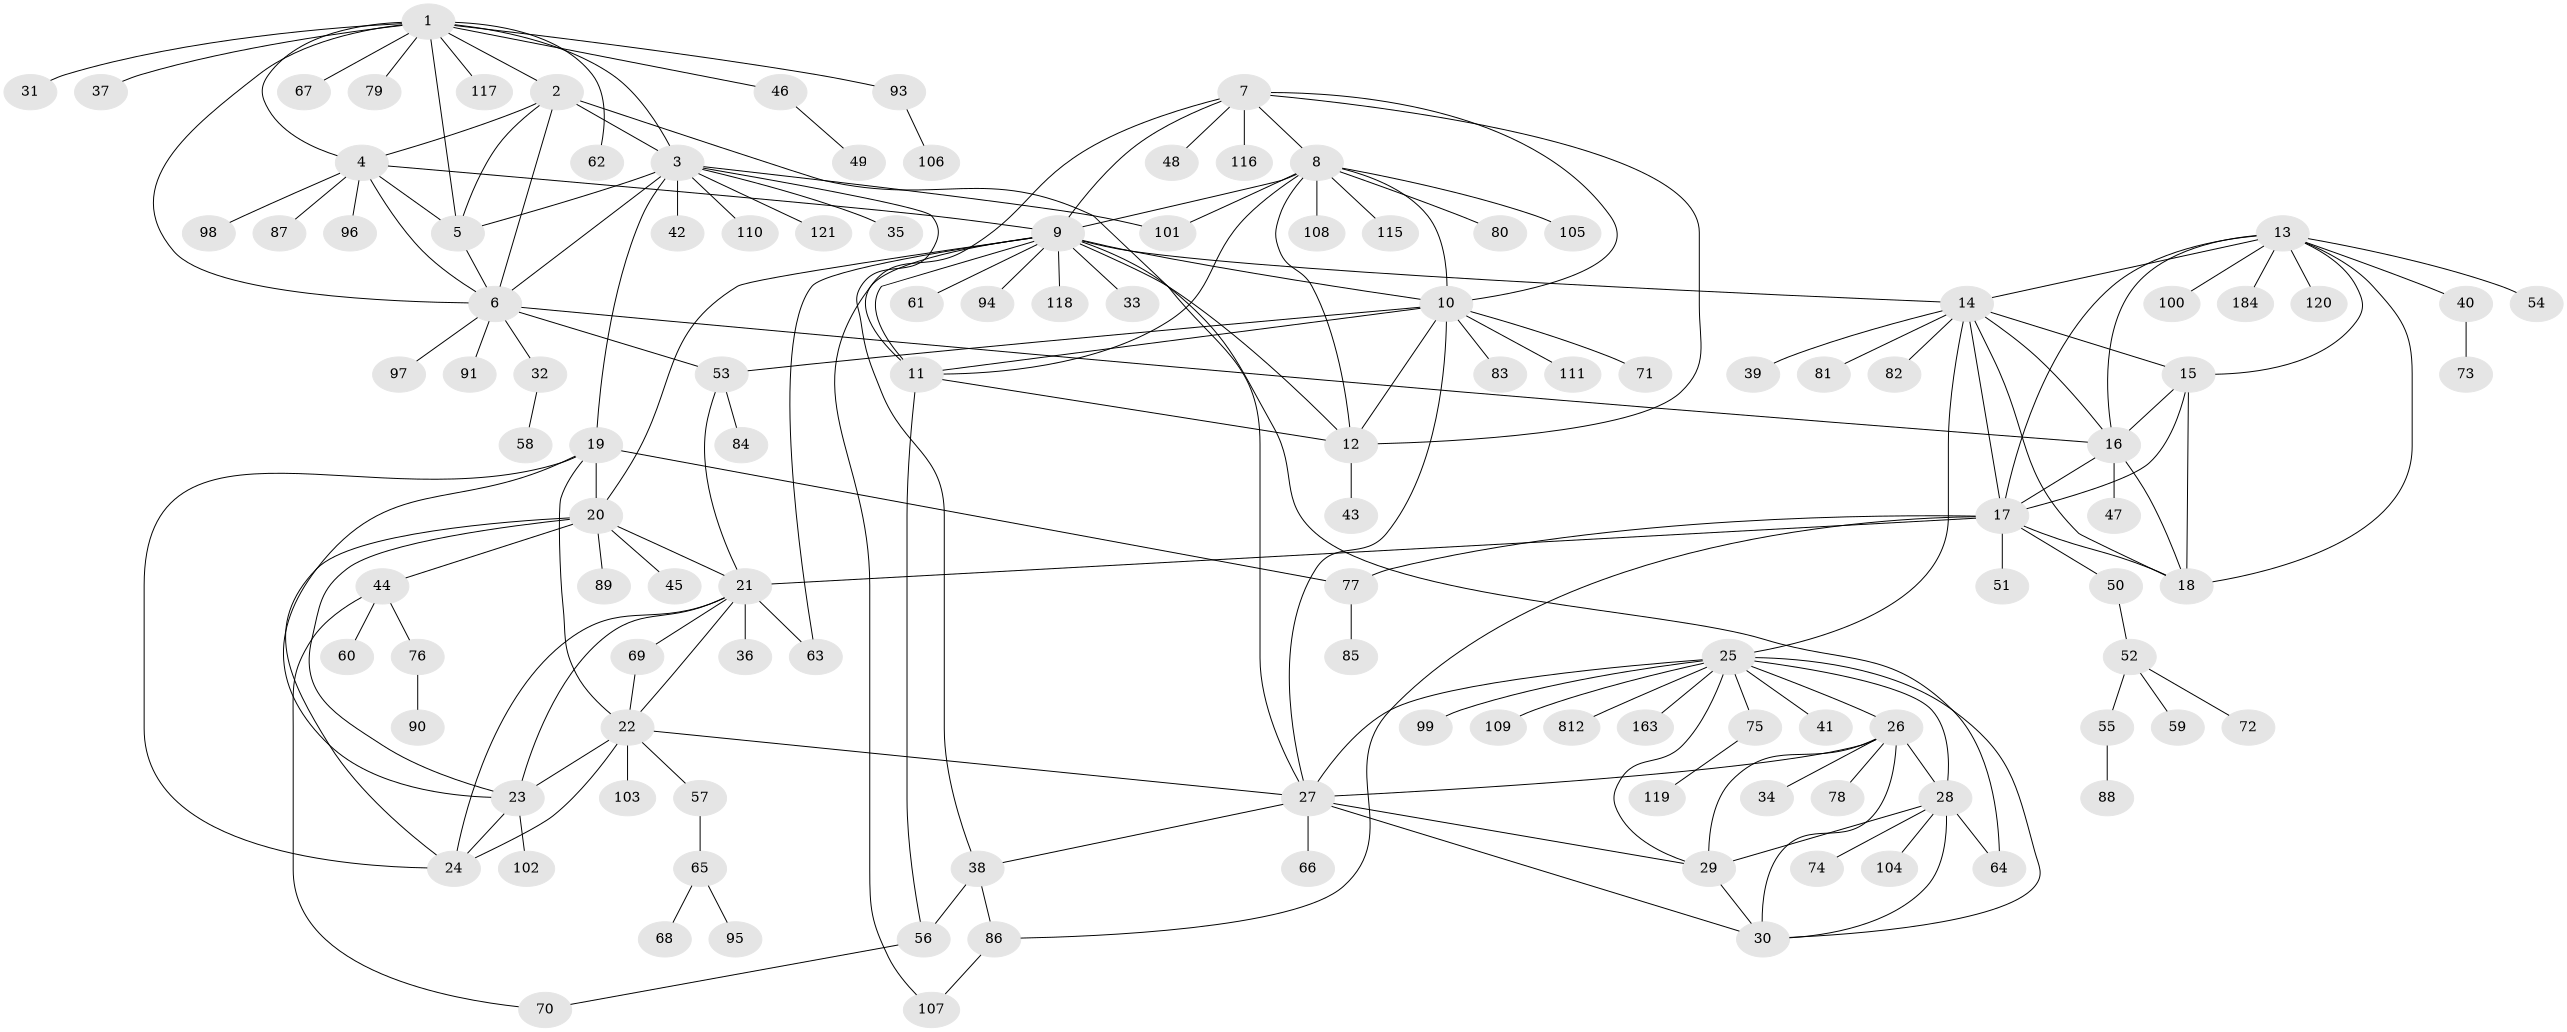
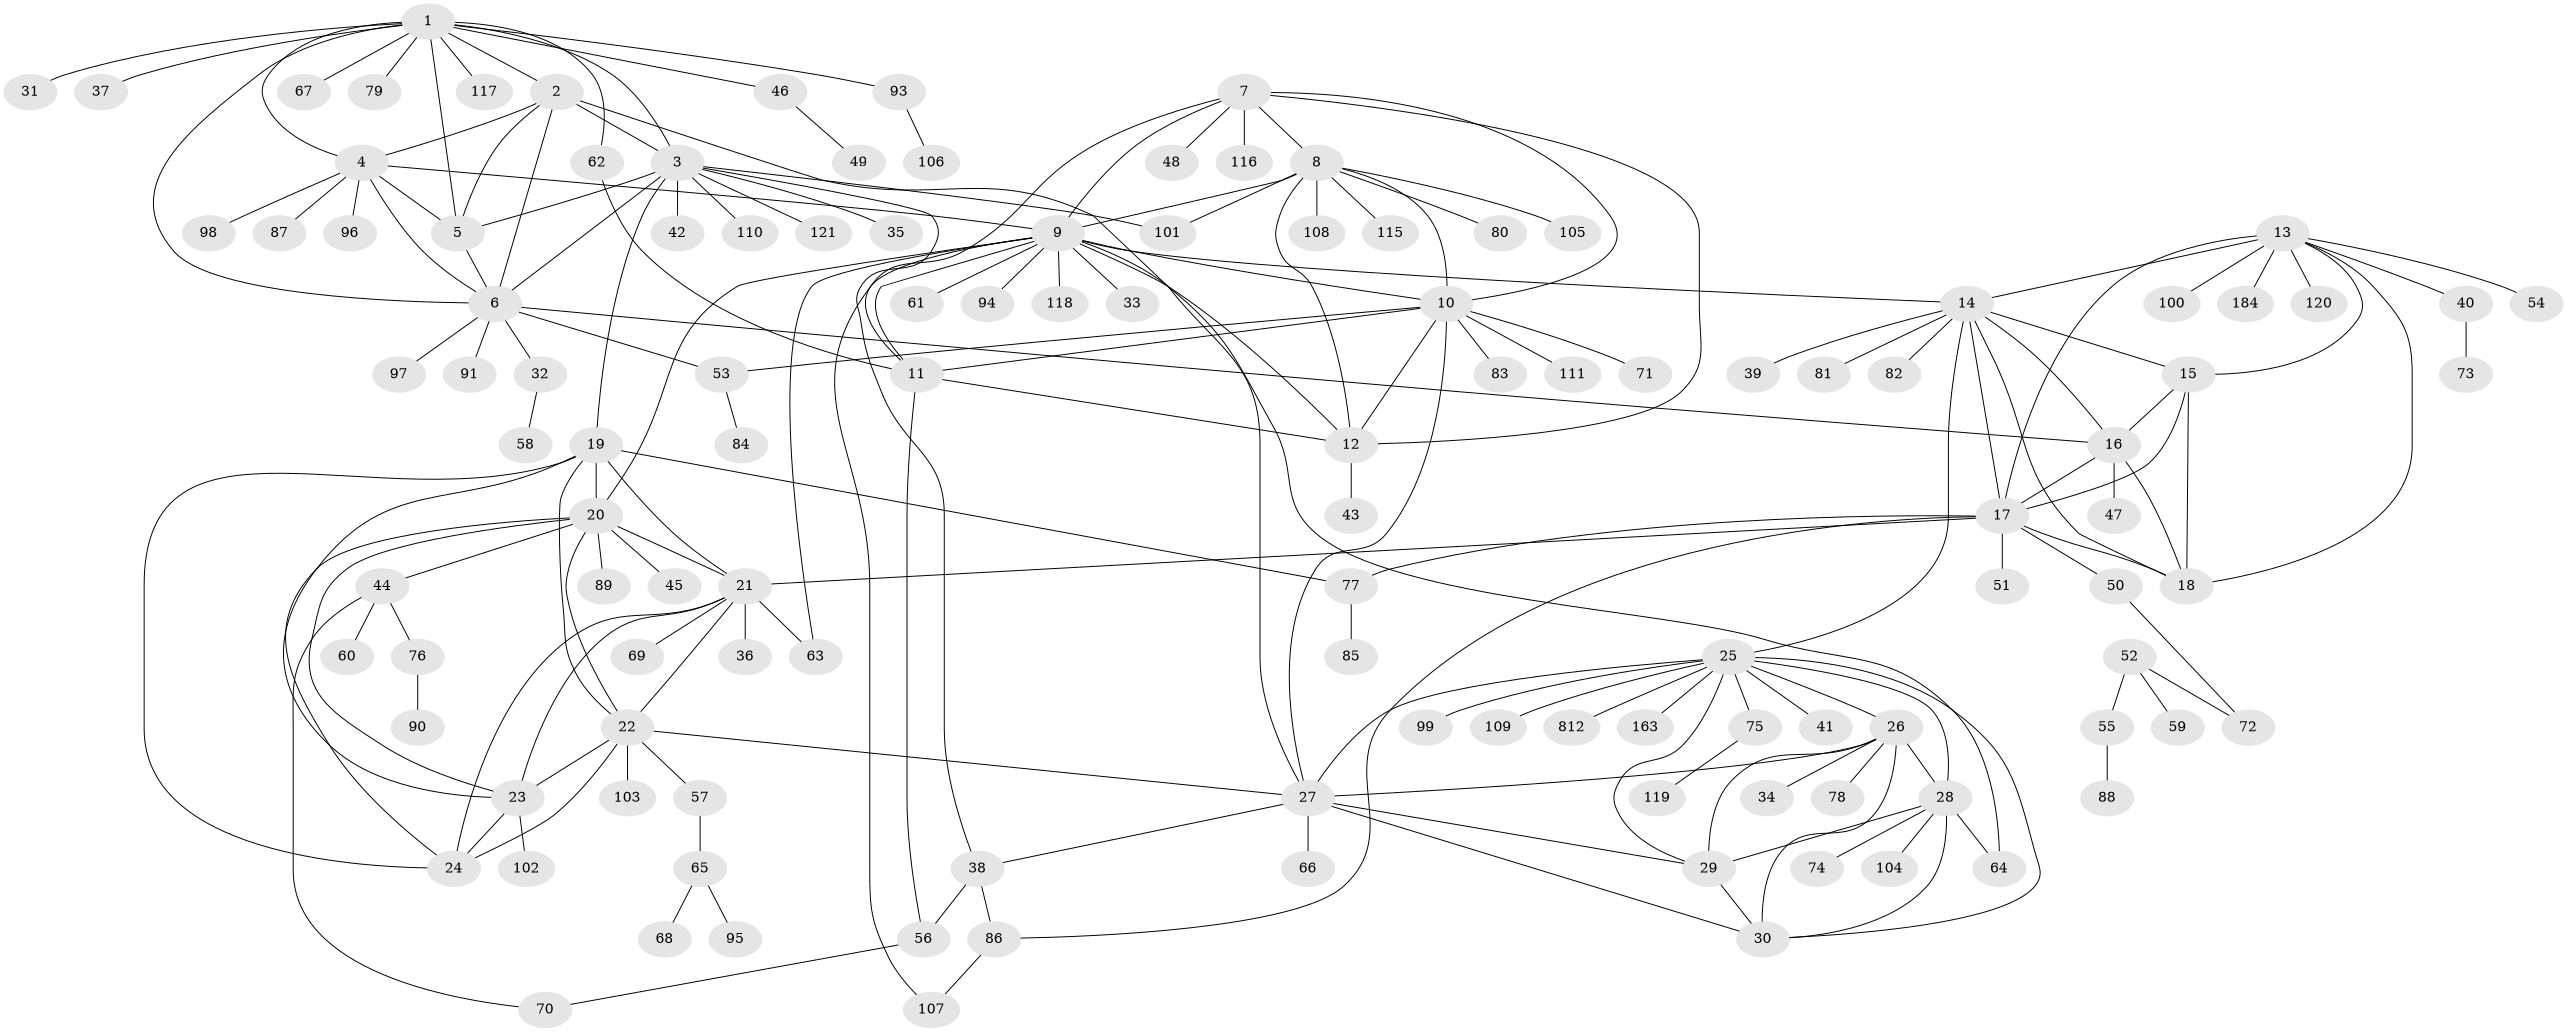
edge "13" -- "16": removed
edge "8" -- "11": now "62" -- "11"
edge "53" -- "21": now "19" -- "21"
edge "50" -- "52": now "50" -- "72"
edge "69" -- "22": now "20" -- "22"
